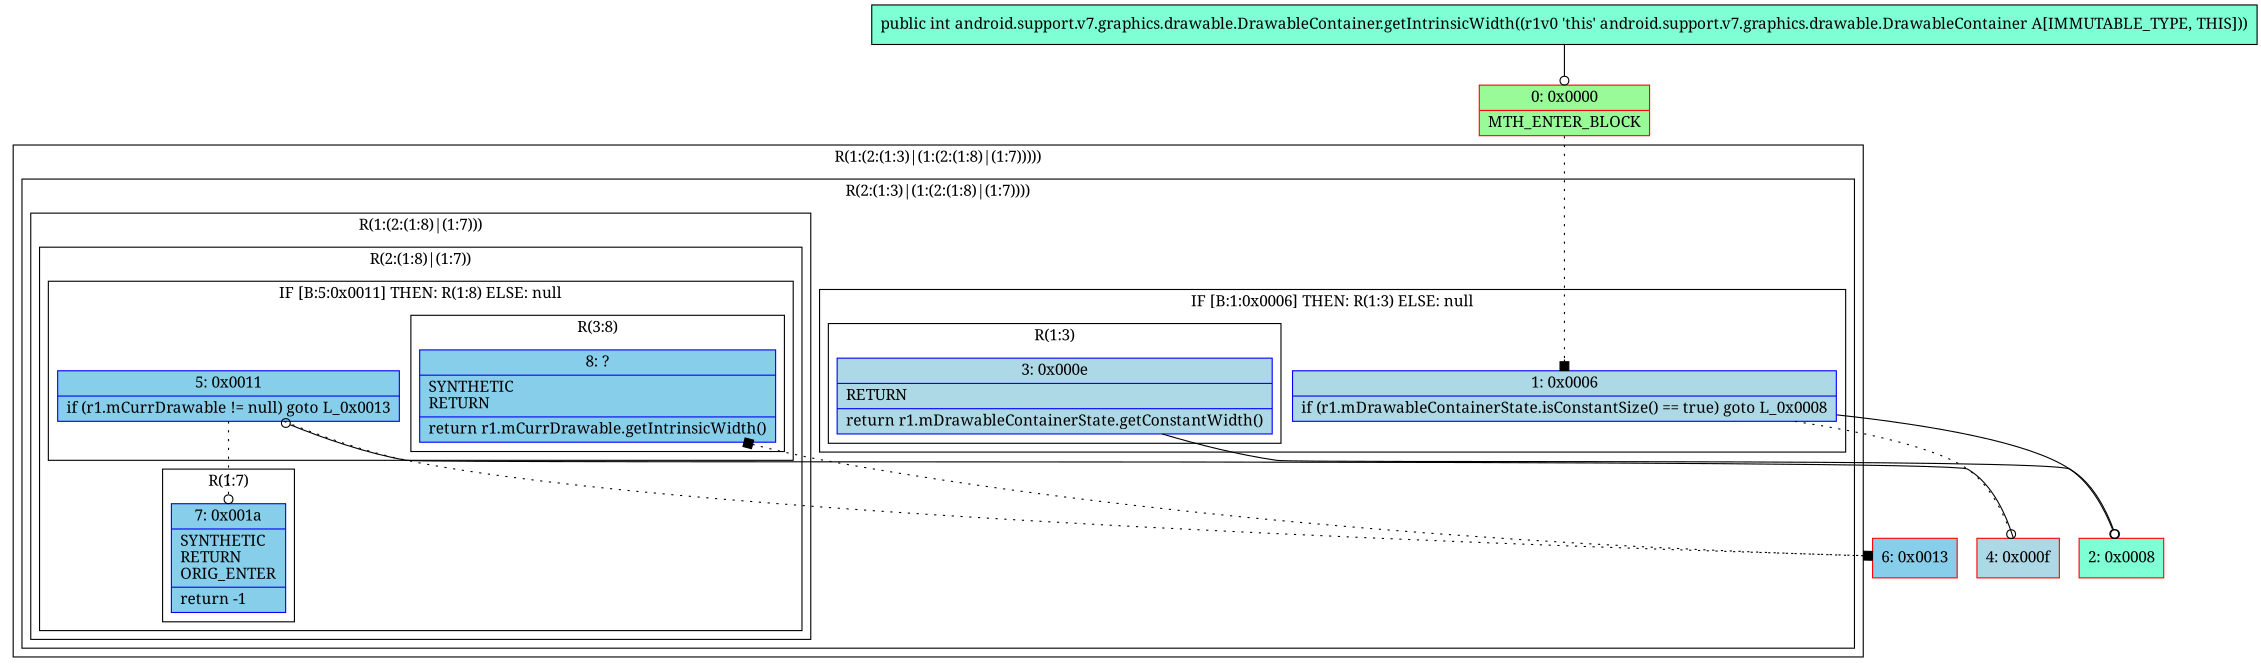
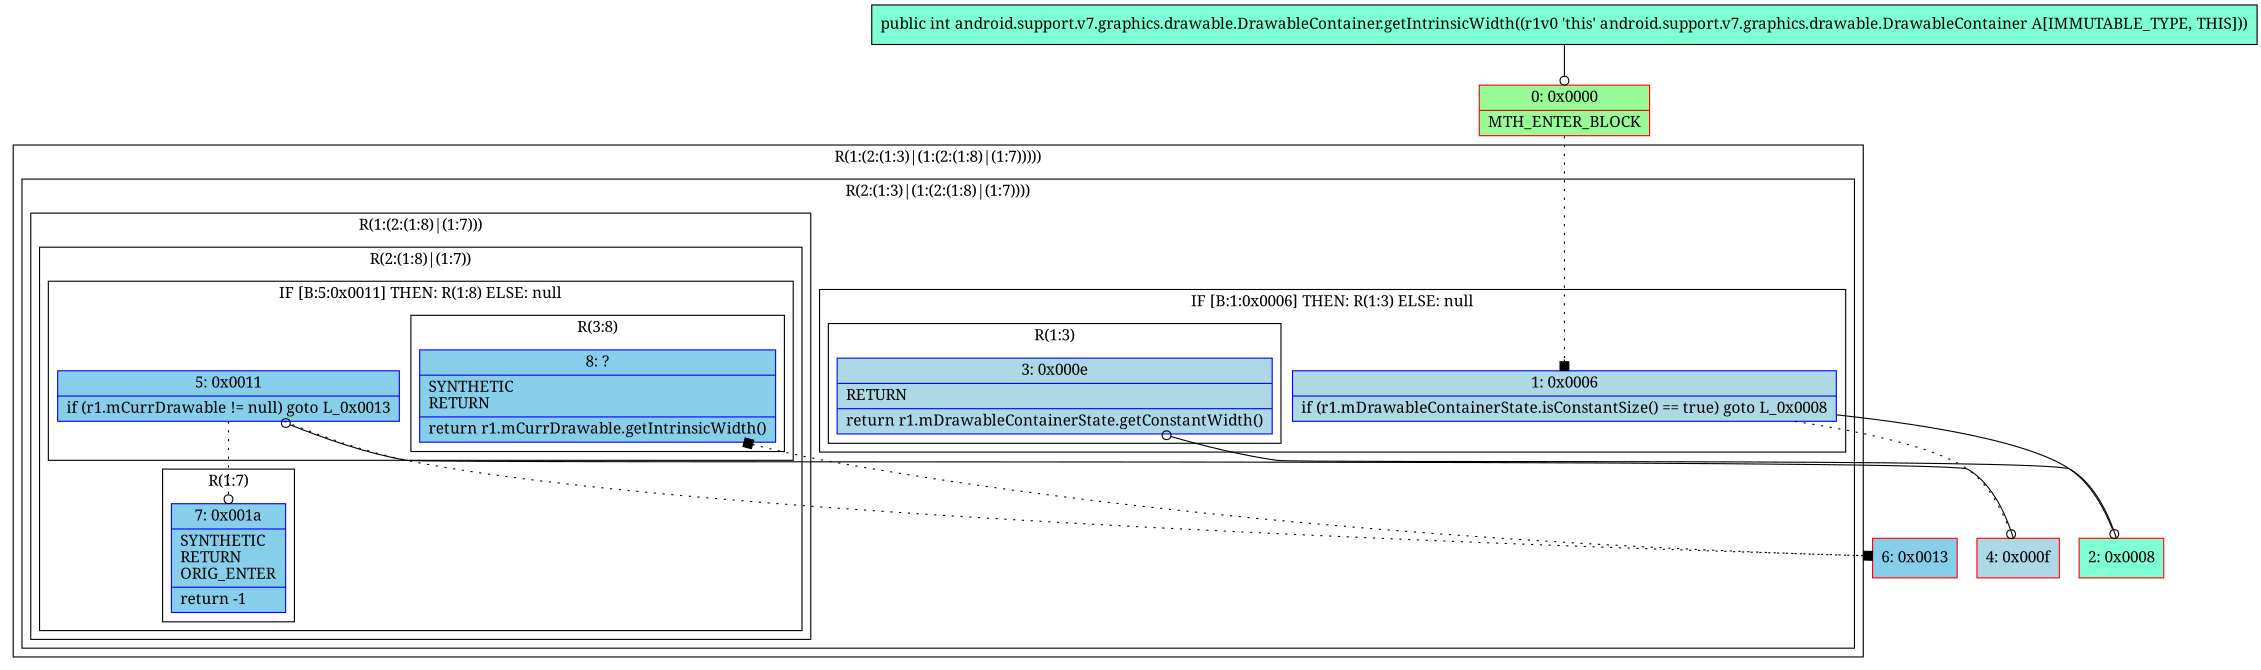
edge "3: 0x000e" -> "2: 0x0008": reversed
